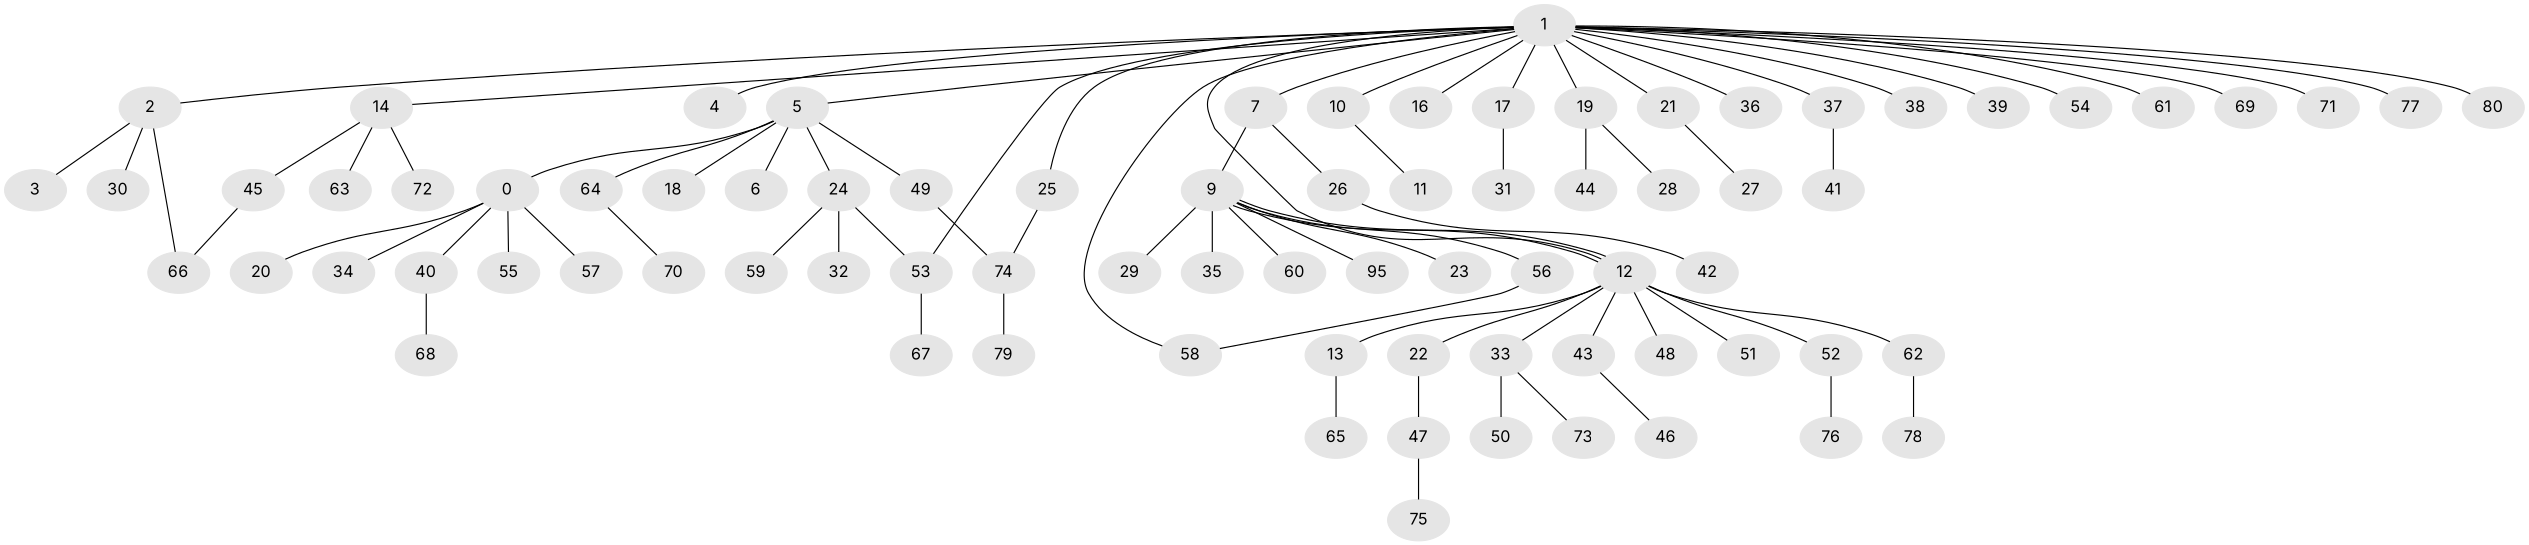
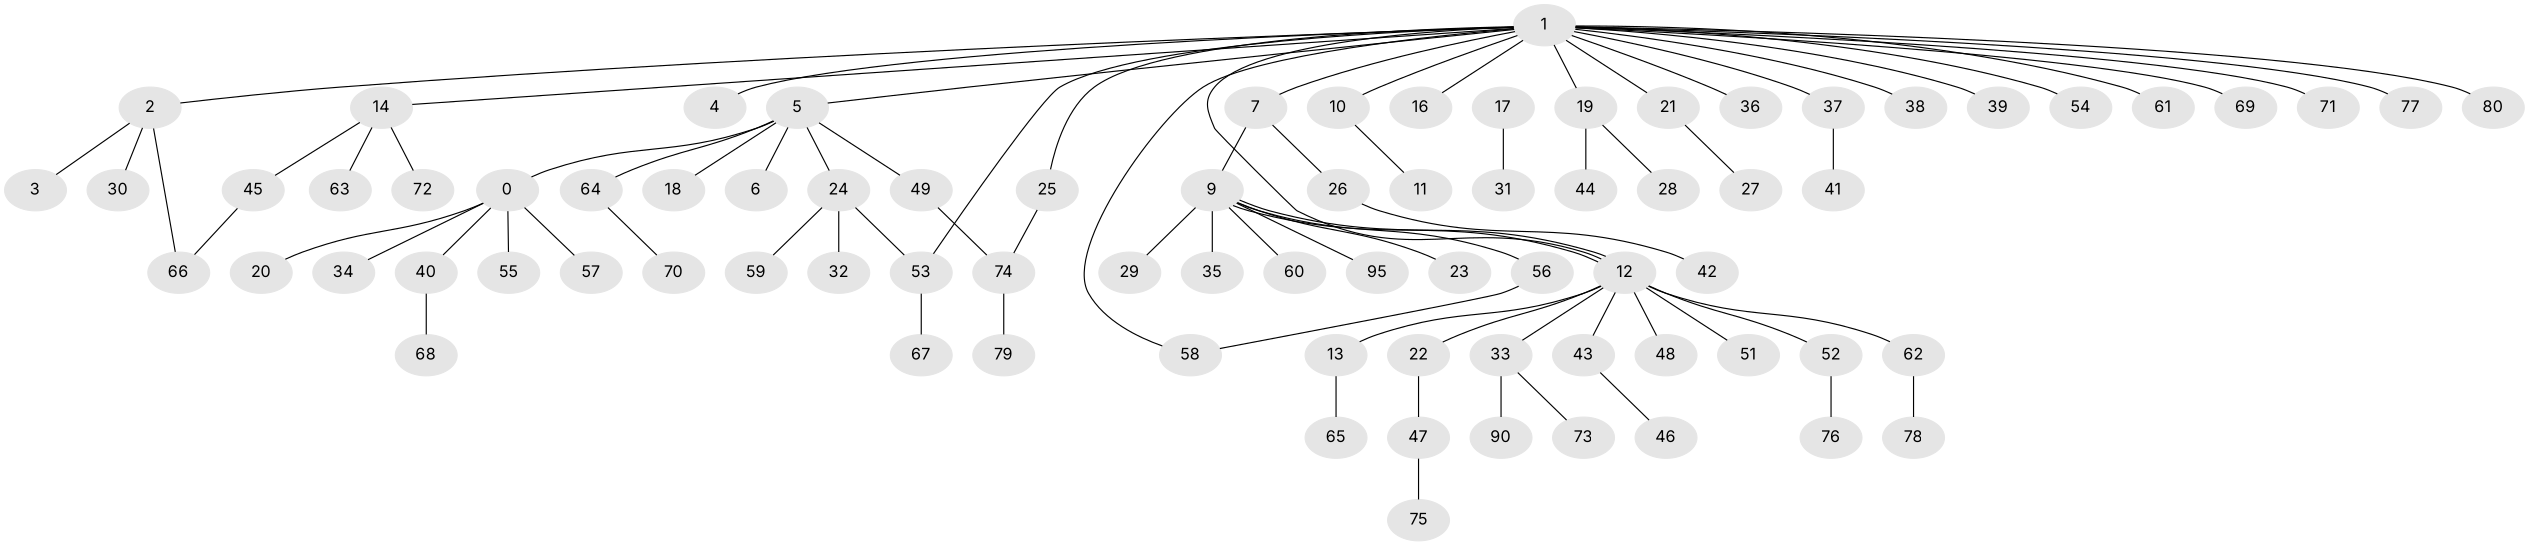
edge "1" -- "17": removed
node "50": label "50" -> "90"
